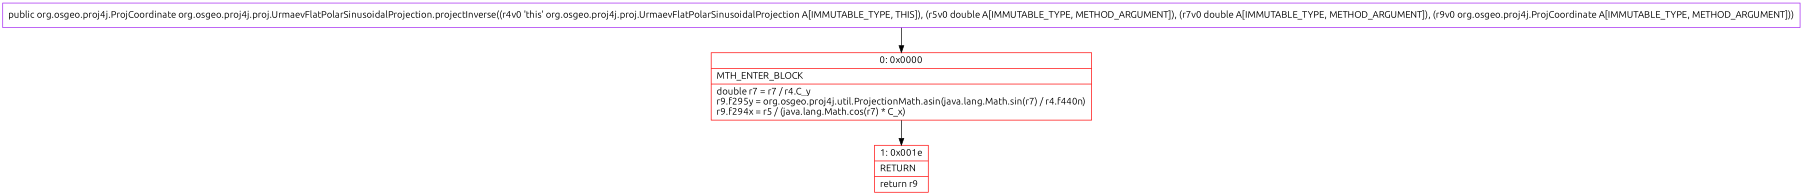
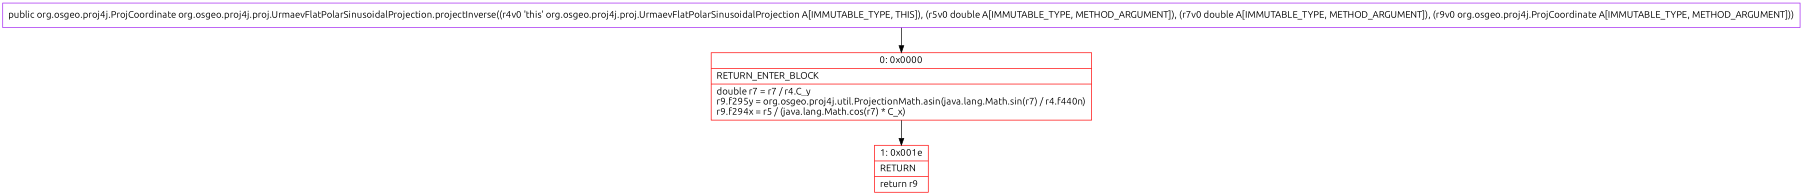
node "0: 0x0000": text "MTH_ENTER_BLOCK" -> "RETURN_ENTER_BLOCK"
